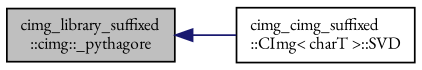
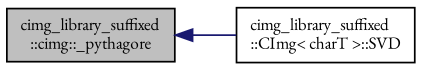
node "cimg_cimg_suffixed ::CImg< charT >::SVD": label "cimg_cimg_suffixed ::CImg< charT >::SVD" -> "cimg_library_suffixed ::CImg< charT >::SVD"
